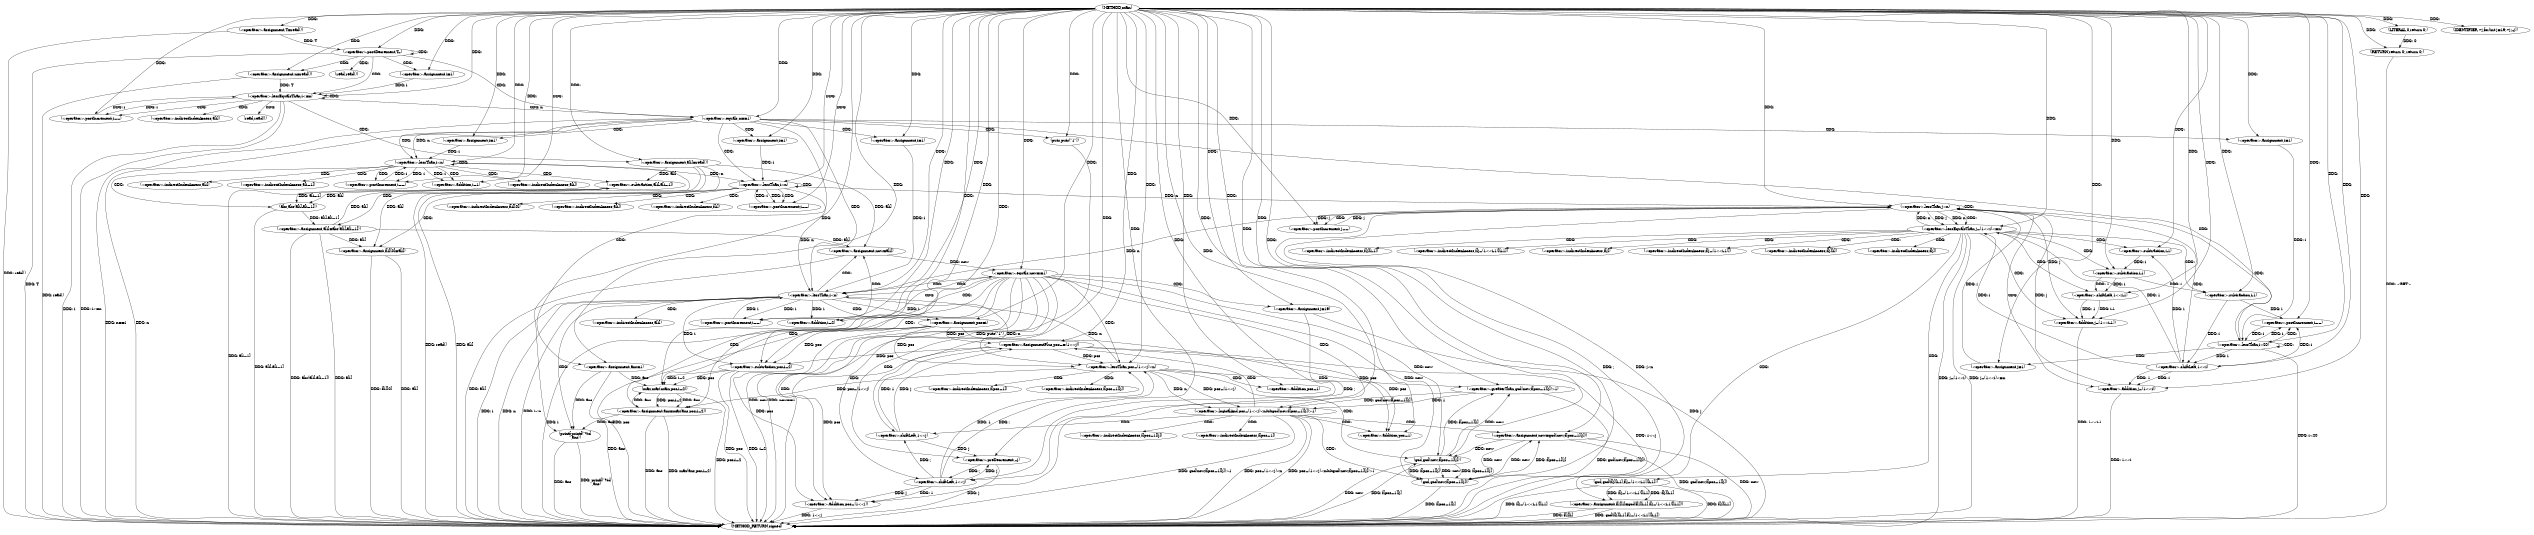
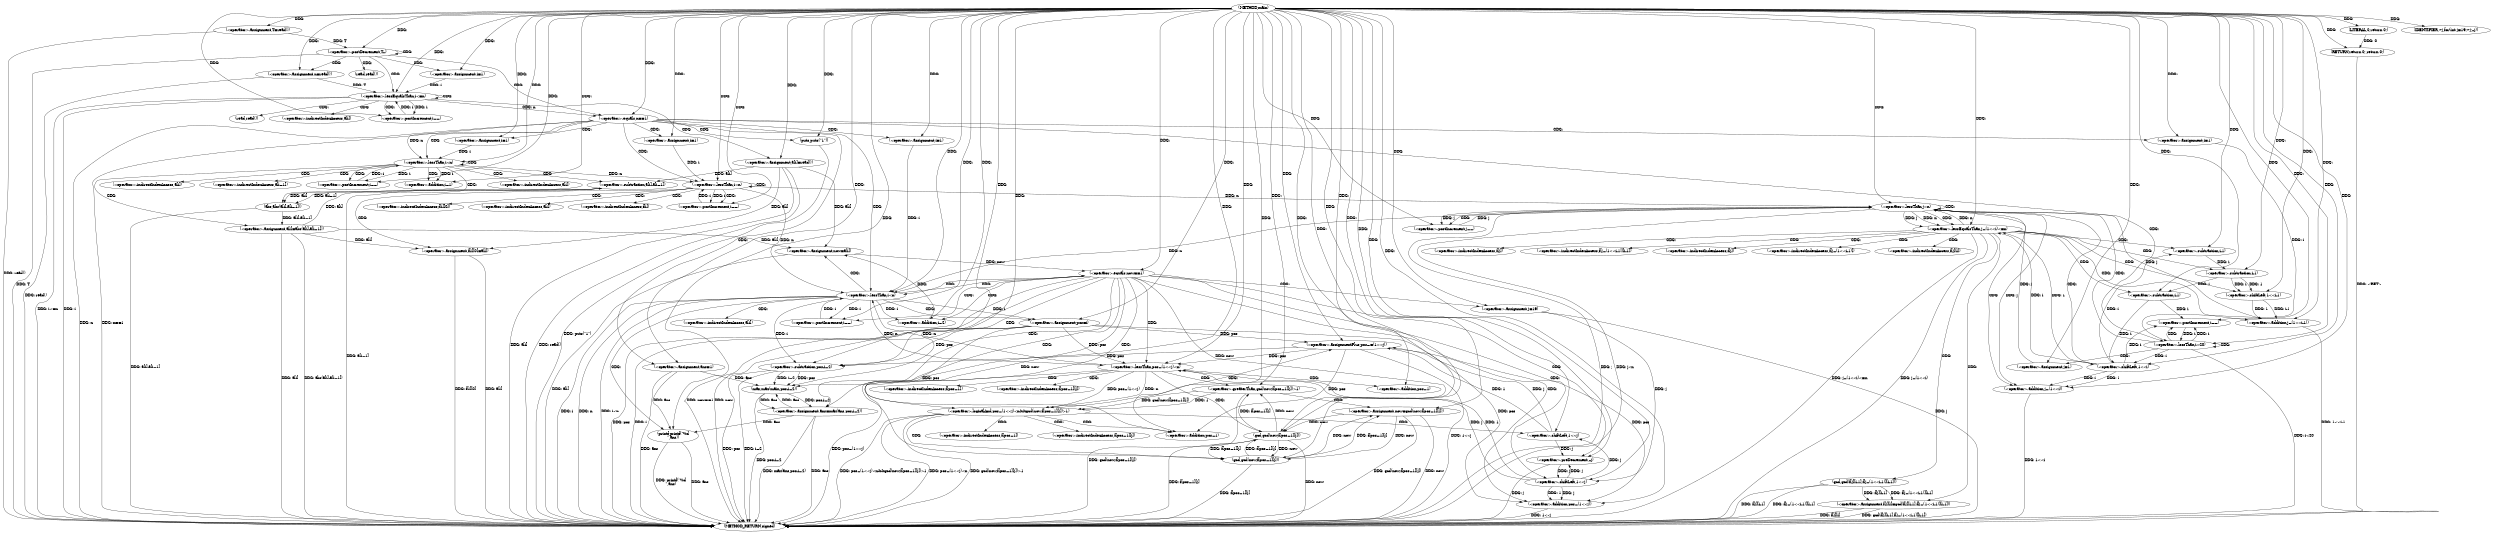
node "(<operator>.indirectIndexAccess,f[j][i-1])": removed
edge "(<operator>.lessThan,pos+(1<<j)<n)" -> "(<operator>.assignment,ans=max(ans,pos-i+2))": now "(<operator>.lessThan,pos+(1<<j)<n)" -> "(METHOD_RETURN,signed)"
edge "(<operator>.logicalAnd,pos+(1<<j)<n&&gcd(now,f[pos+1][j])>1)" -> "(<operator>.assignment,now=gcd(now,f[pos+1][j]))": now "(<operator>.greaterThan,gcd(now,f[pos+1][j])>1)" -> "(<operator>.assignment,now=gcd(now,f[pos+1][j]))"
